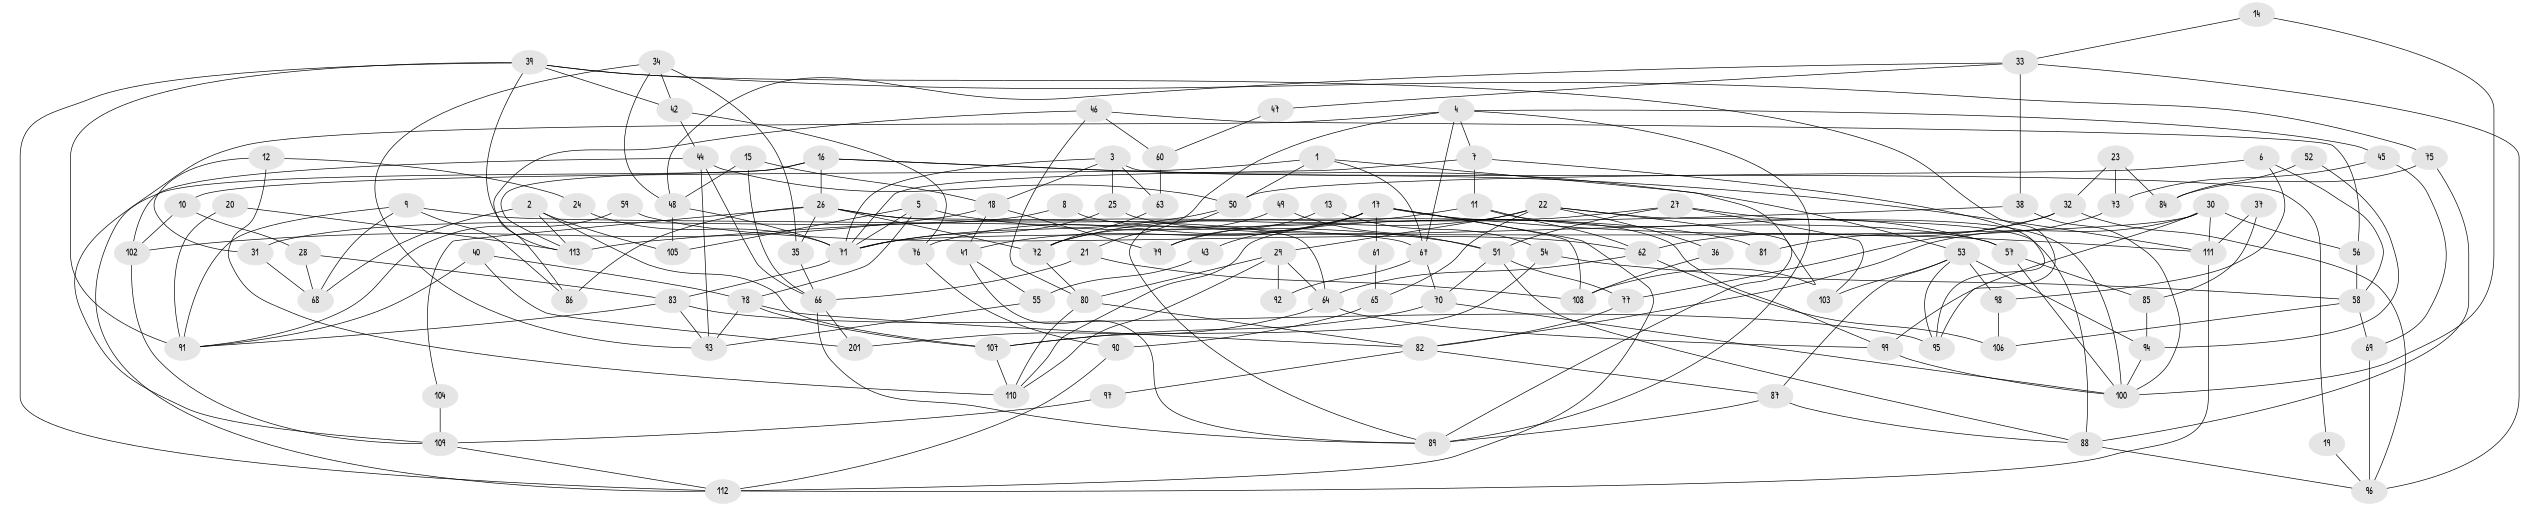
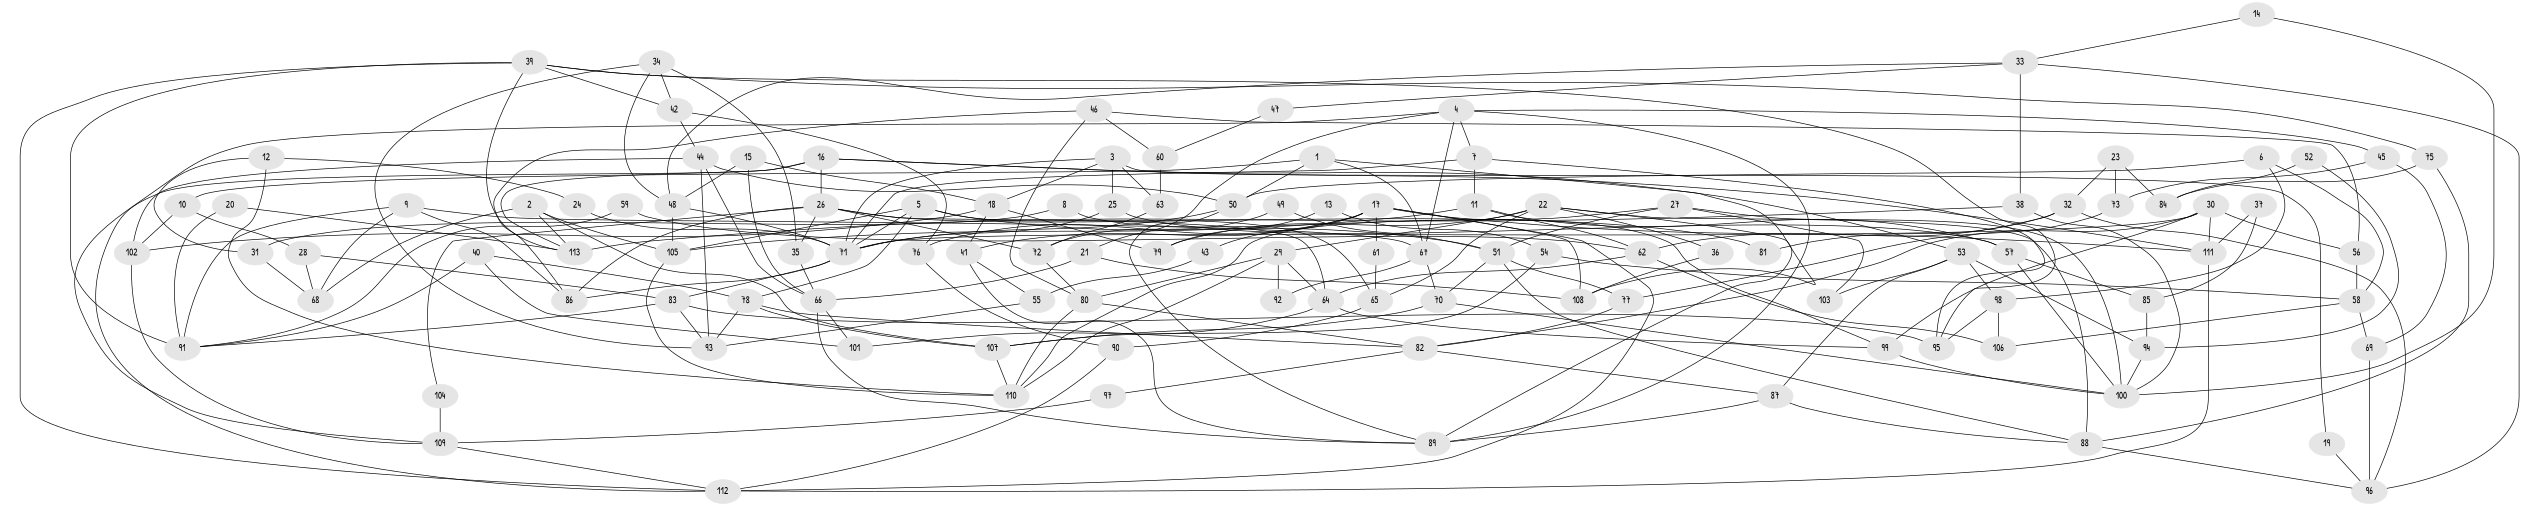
edge "5" -- "65": added
edge "11" -- "72": now "11" -- "105"
edge "71" -- "86": added
edge "53" -- "95": now "98" -- "95"
node "201": label "201" -> "101"
edge "105" -- "110": added
